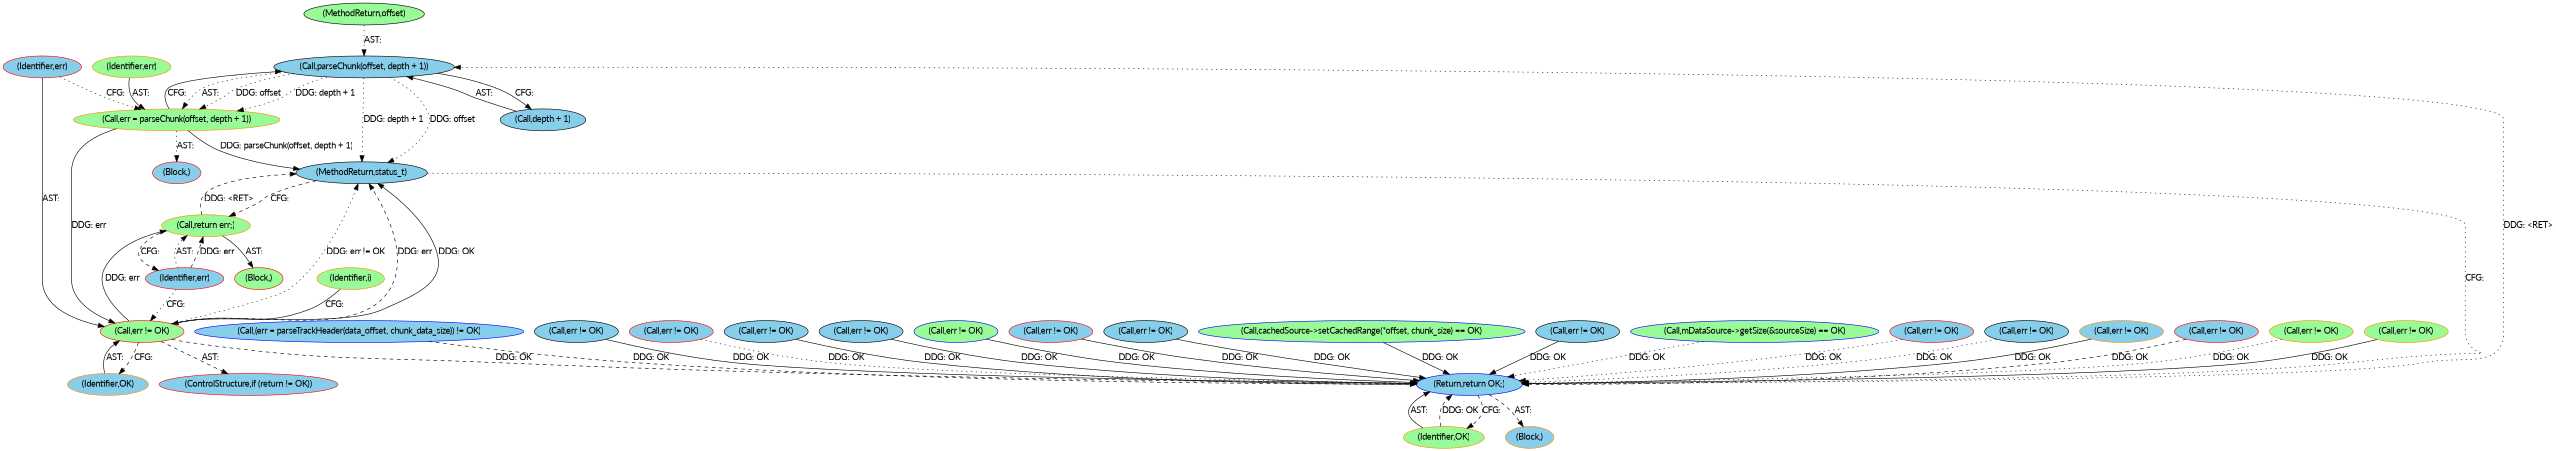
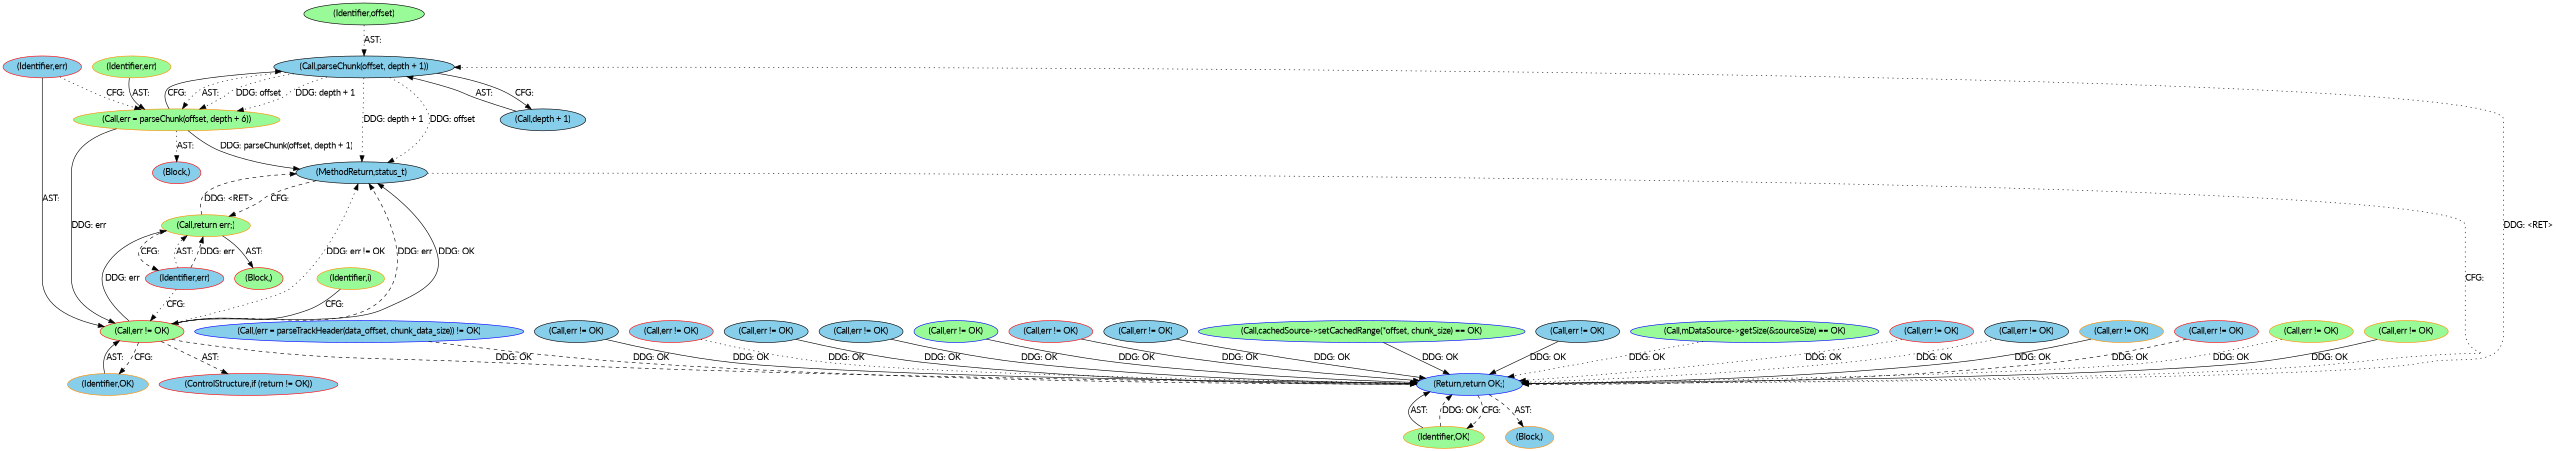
node "(MethodReturn,offset)": label "(MethodReturn,offset)" -> "(Identifier,offset)"
node "(Call,err = parseChunk(offset, depth + 1))": label "(Call,err = parseChunk(offset, depth + 1))" -> "(Call,err = parseChunk(offset, depth + 6))"
